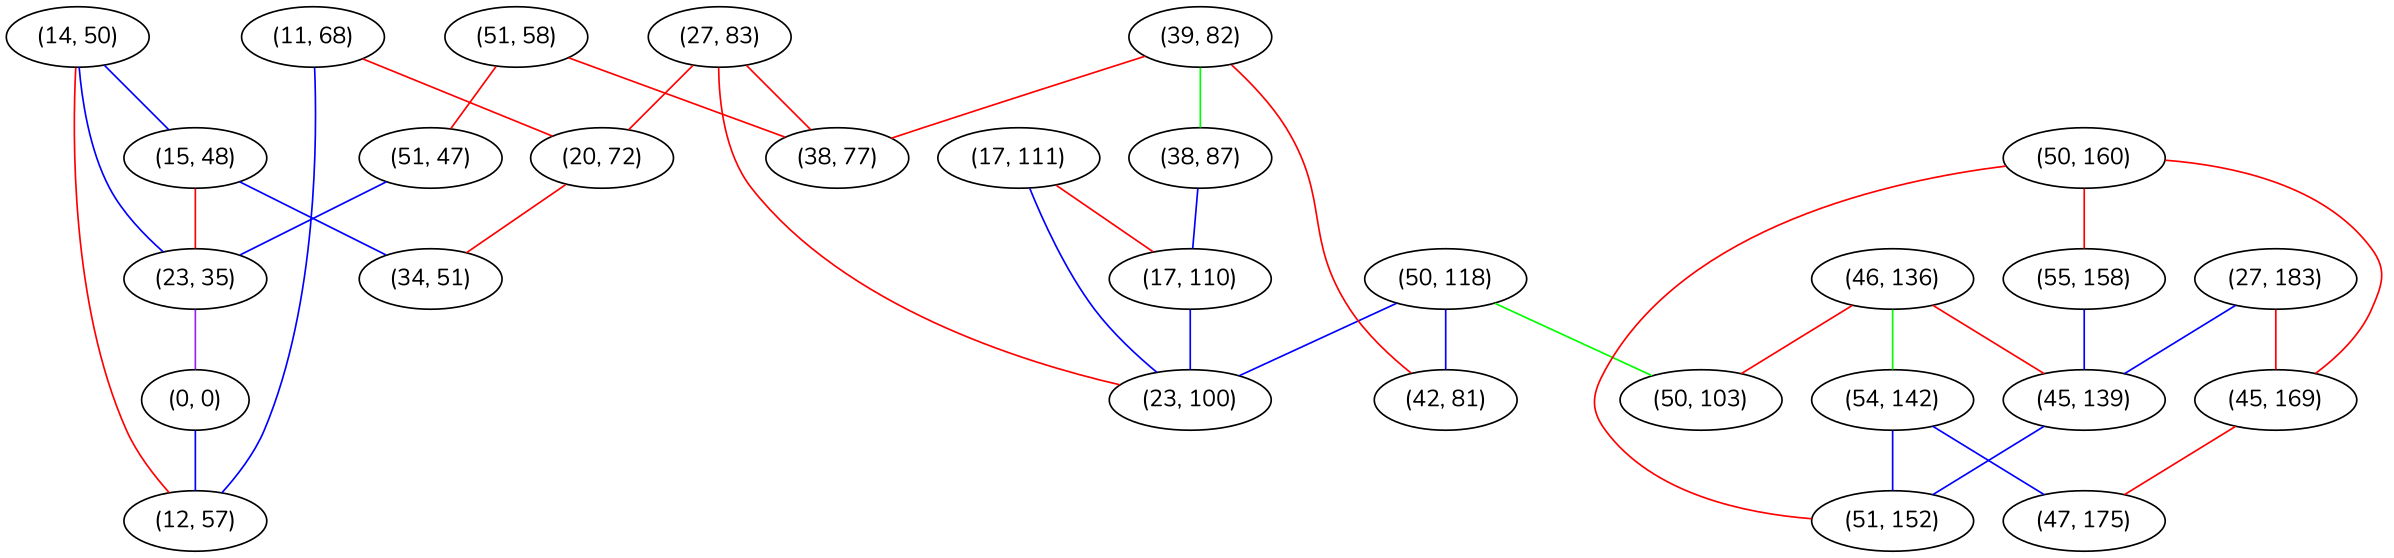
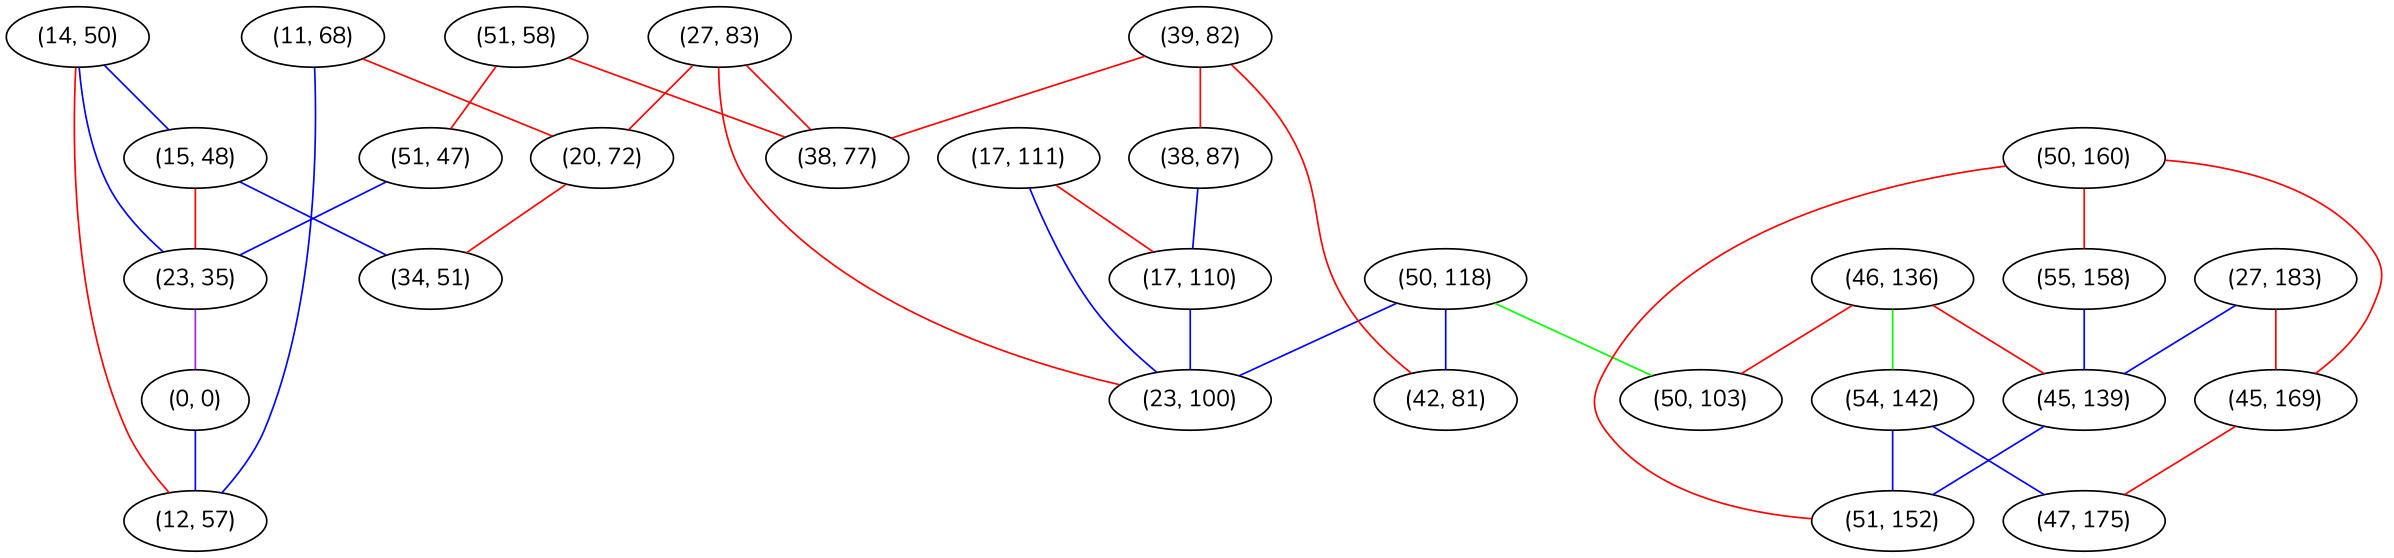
edge "(39, 82)" -- "(38, 87)": color green -> red
